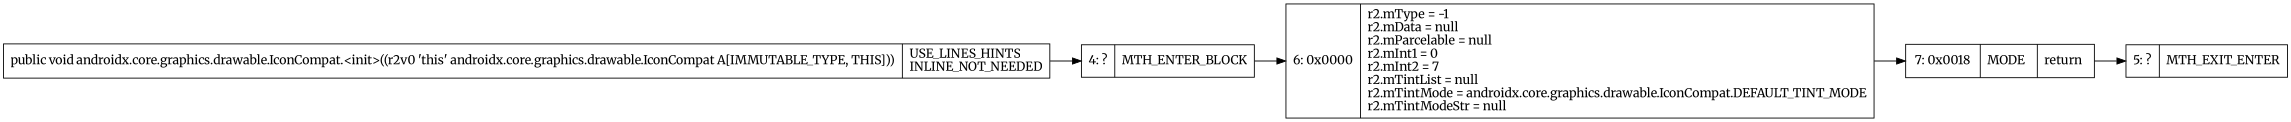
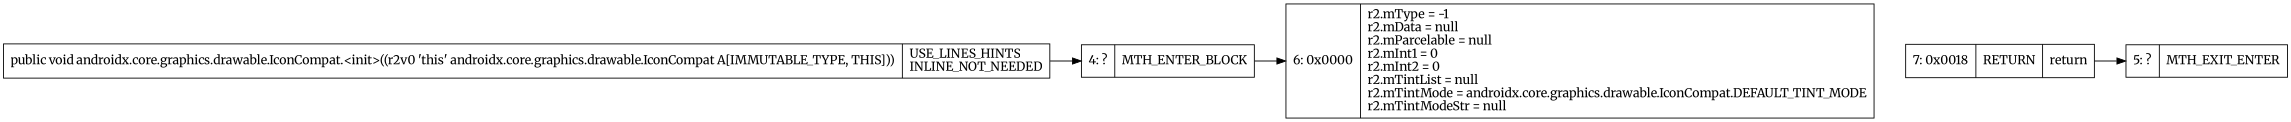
edge "6: 0x0000" -> "7: 0x0018": removed
node "7: 0x0018": text "MODE" -> "RETURN"
node "6: 0x0000": text "r2.mInt2 = 7" -> "r2.mInt2 = 0"
